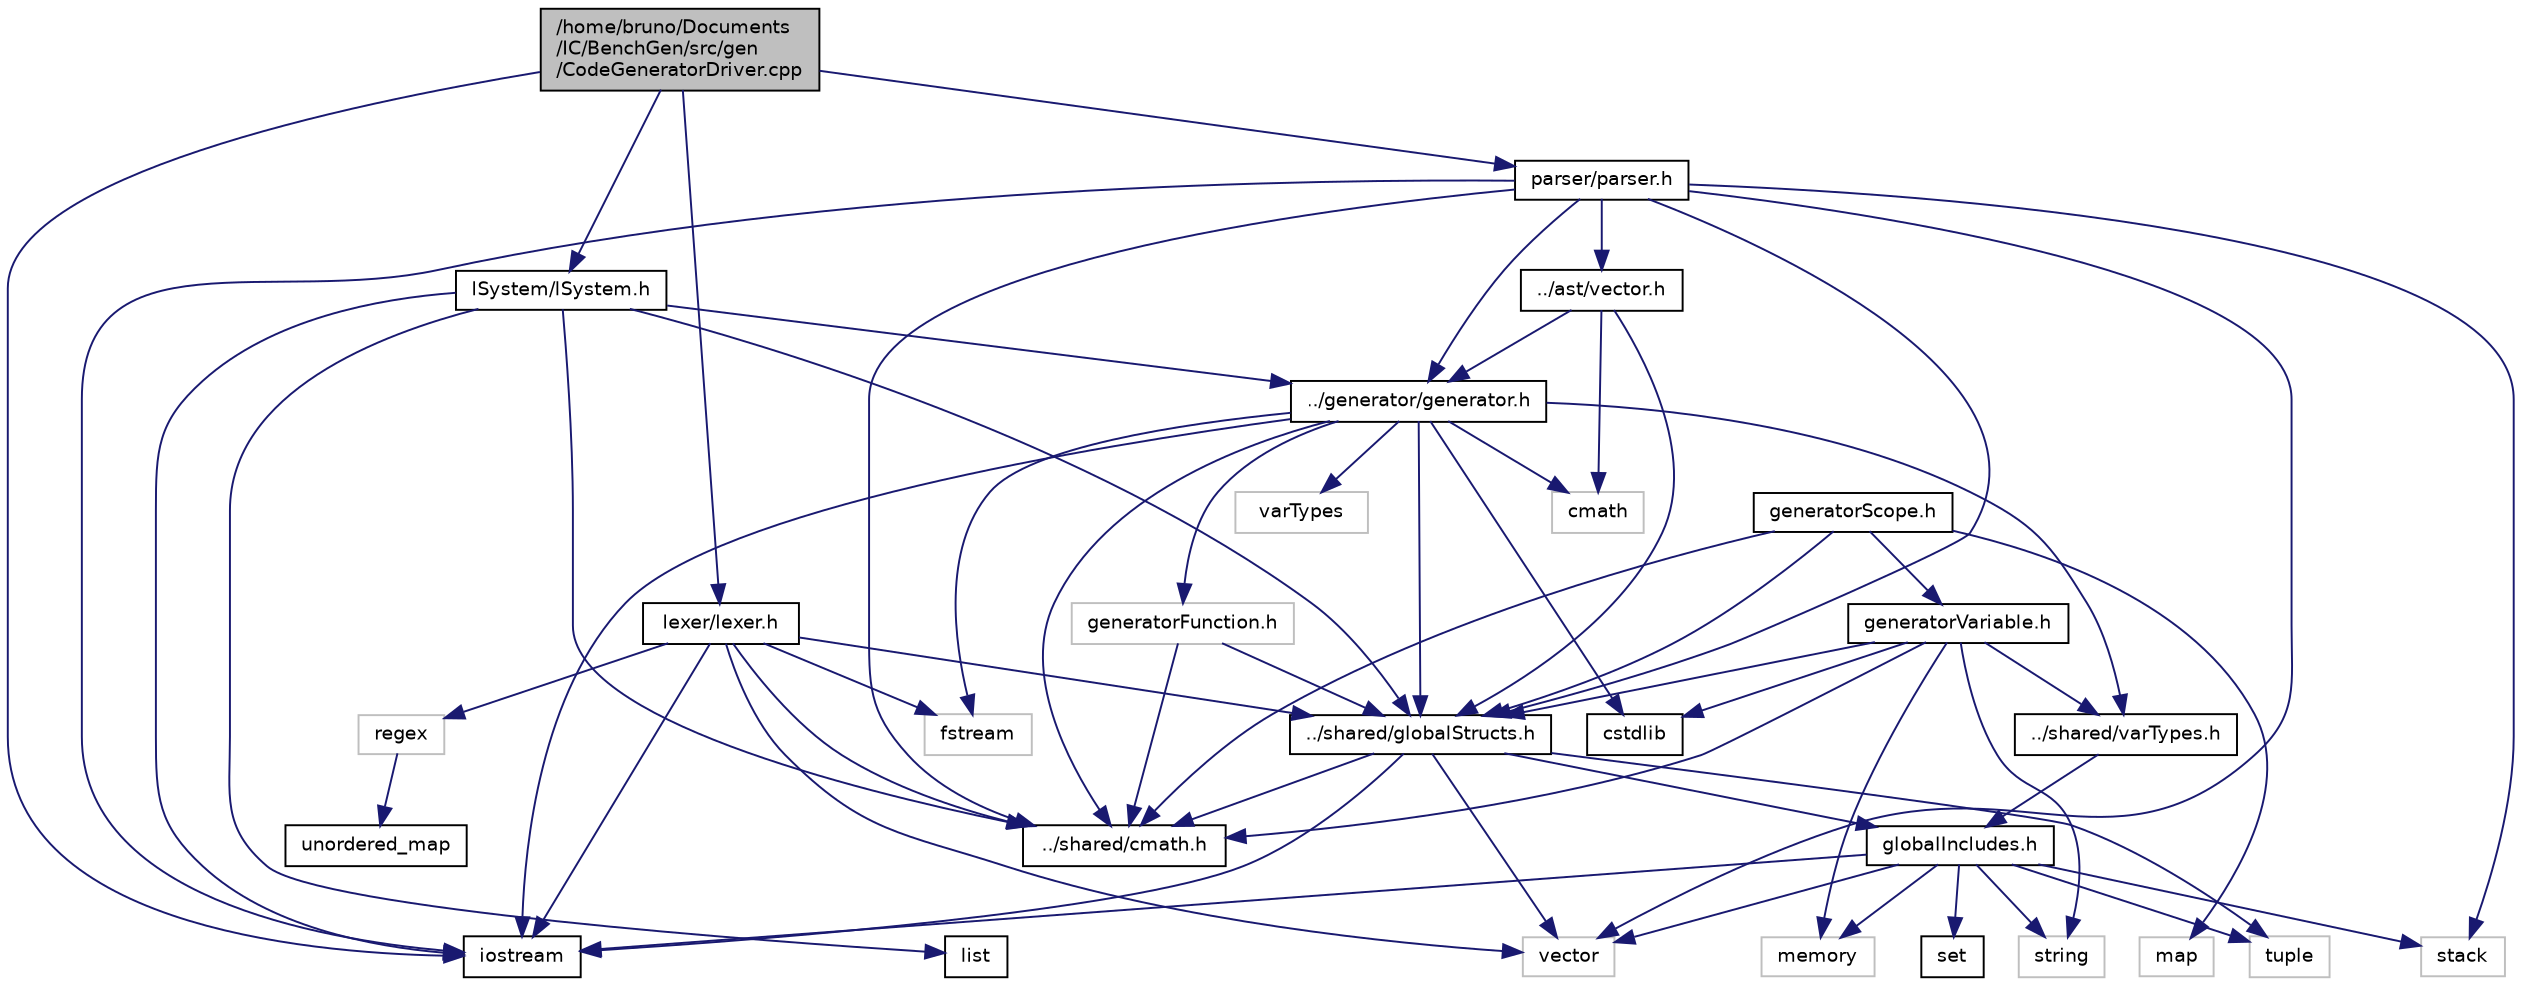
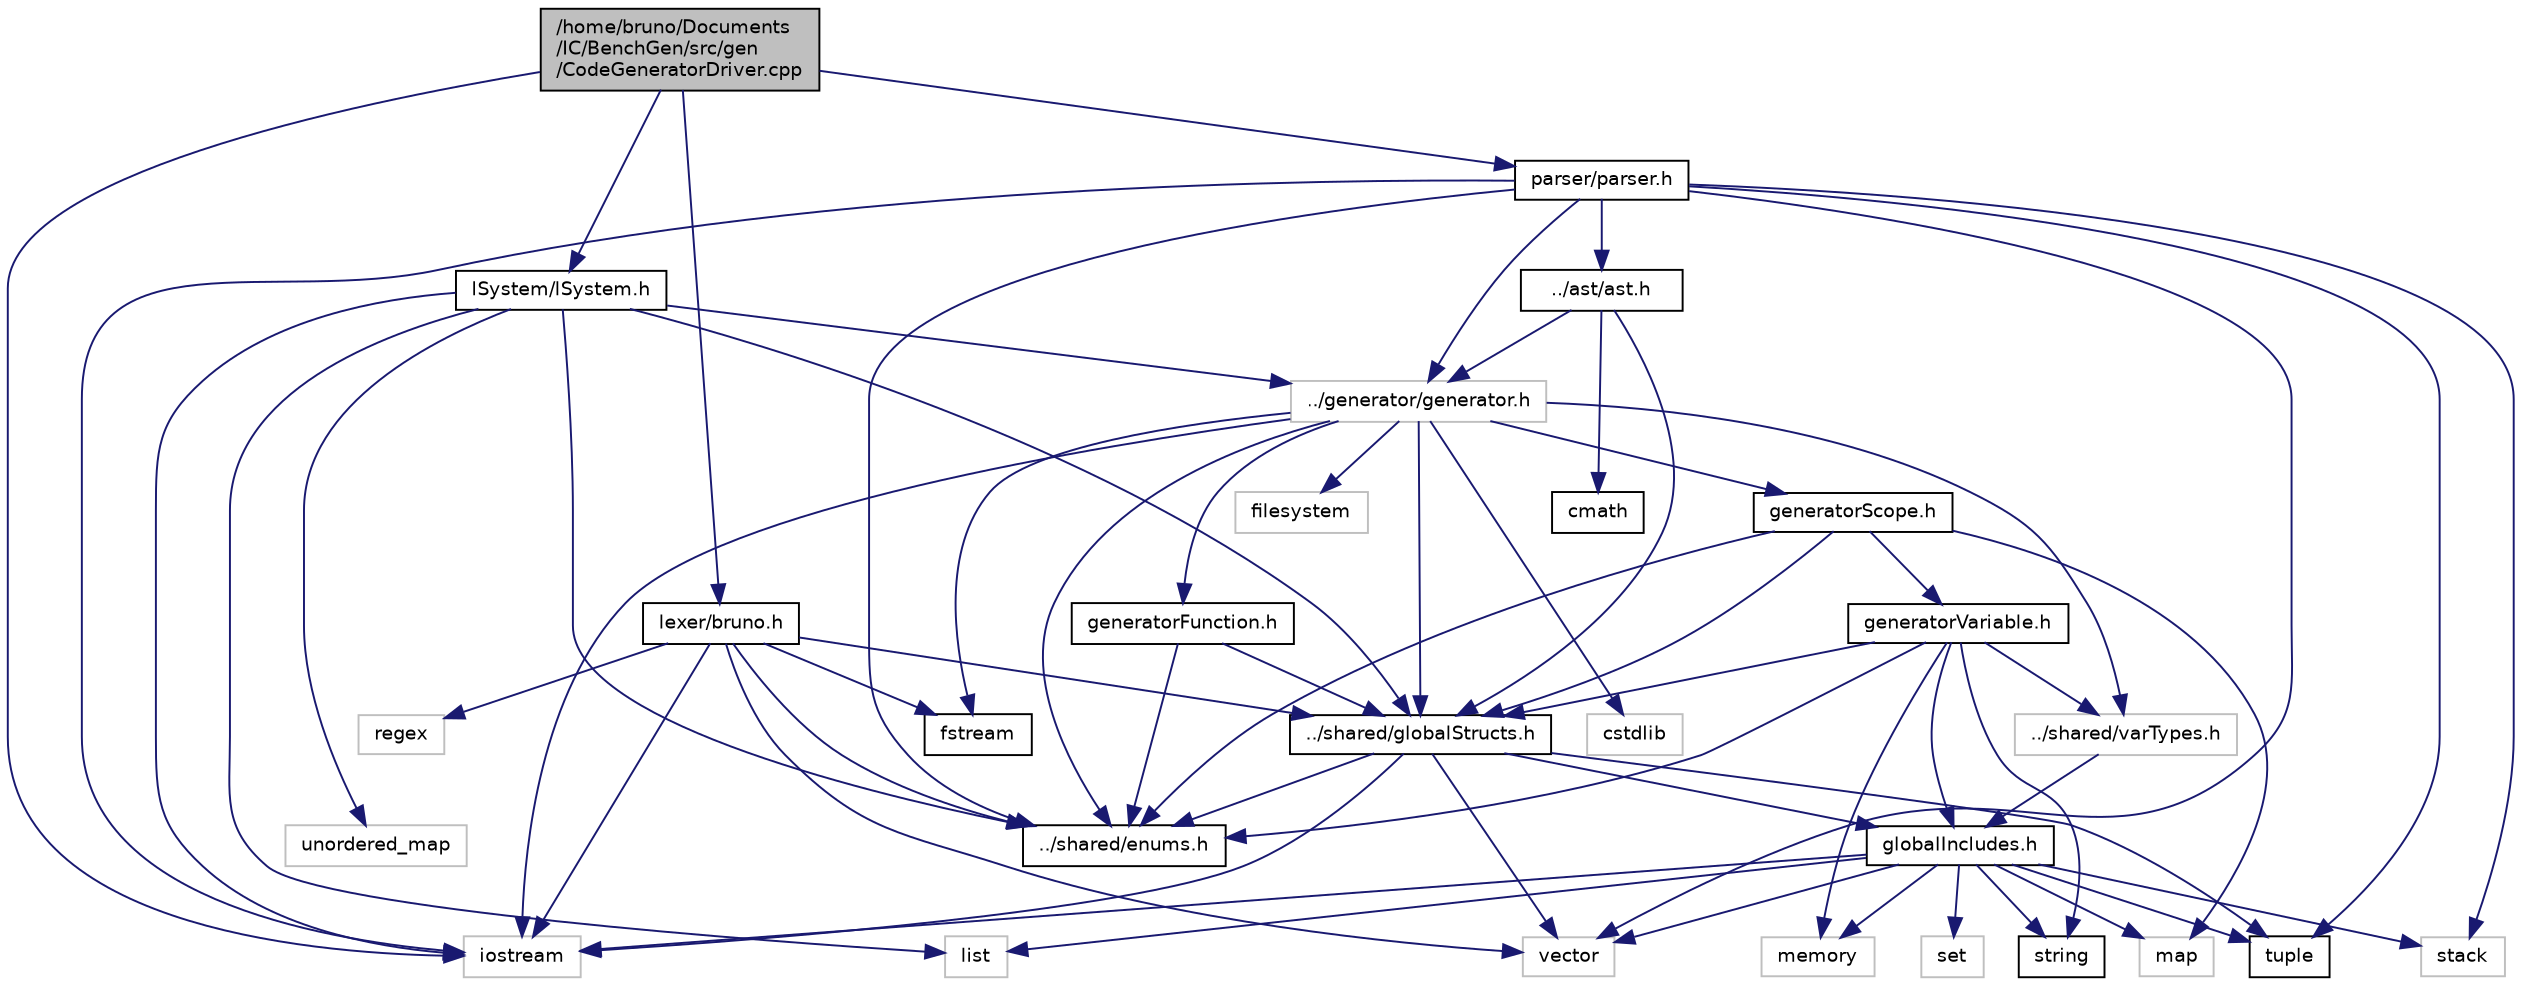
node "../ast/vector.h": label "../ast/vector.h" -> "../ast/ast.h"
node "../generator/generator.h": color black -> grey75
edge "../generator/generator.h" -> "cmath": now "../generator/generator.h" -> "generatorScope.h"
node "varTypes": label "varTypes" -> "filesystem"
node "cmath": color grey75 -> black
edge "parser/parser.h" -> "../shared/globalStructs.h": now "parser/parser.h" -> "tuple"
node "lexer/lexer.h": label "lexer/lexer.h" -> "lexer/bruno.h"
node "generatorFunction.h": color grey75 -> black
edge "generatorVariable.h" -> "cstdlib": now "generatorVariable.h" -> "globalIncludes.h"
node "fstream": color grey75 -> black
node "cstdlib": color black -> grey75
node "../shared/varTypes.h": color black -> grey75
edge "regex" -> "unordered_map": now "lSystem/lSystem.h" -> "unordered_map"
node "unordered_map": color black -> grey75
node "../shared/cmath.h": label "../shared/cmath.h" -> "../shared/enums.h"
edge "globalIncludes.h" -> "map": added
edge "globalIncludes.h" -> "list": added
node "iostream": color black -> grey75
node "list": color black -> grey75
node "set": color black -> grey75
node "string": color grey75 -> black
node "tuple": color grey75 -> black
